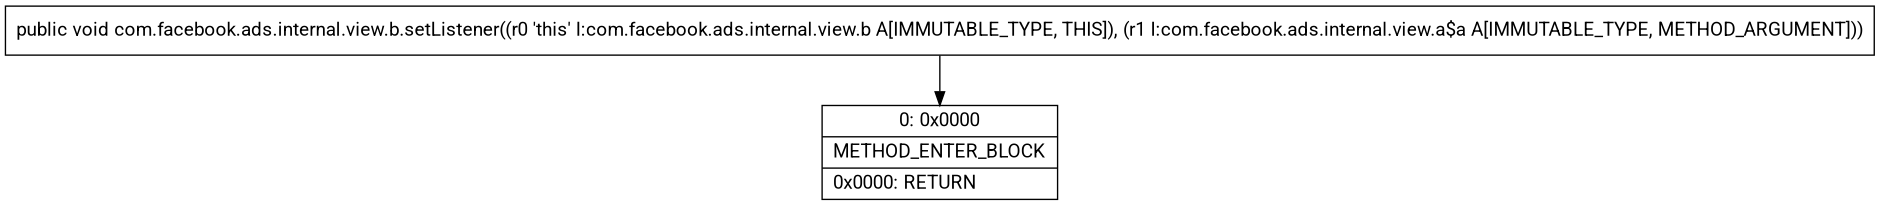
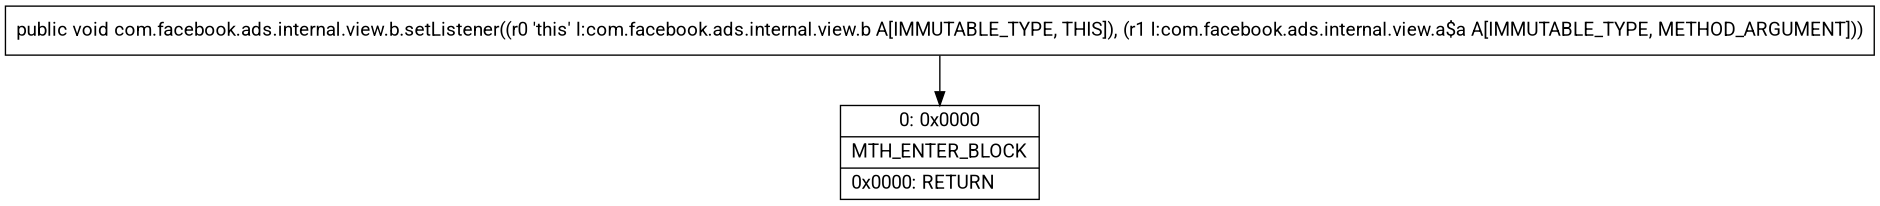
node "0: 0x0000": text "METHOD_ENTER_BLOCK" -> "MTH_ENTER_BLOCK"
